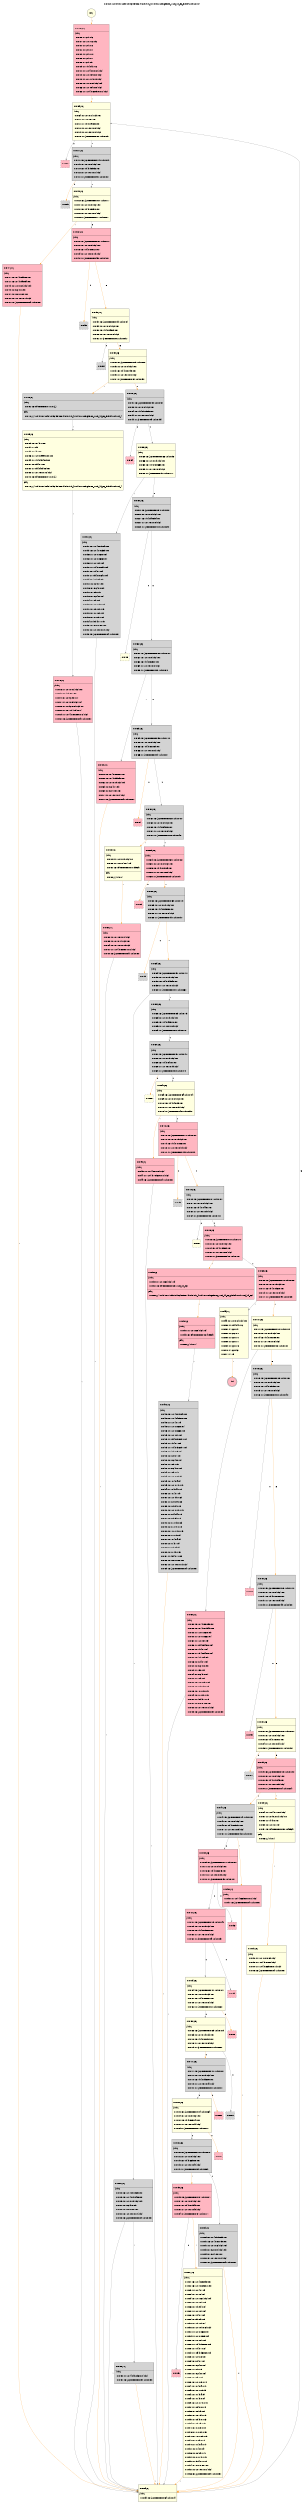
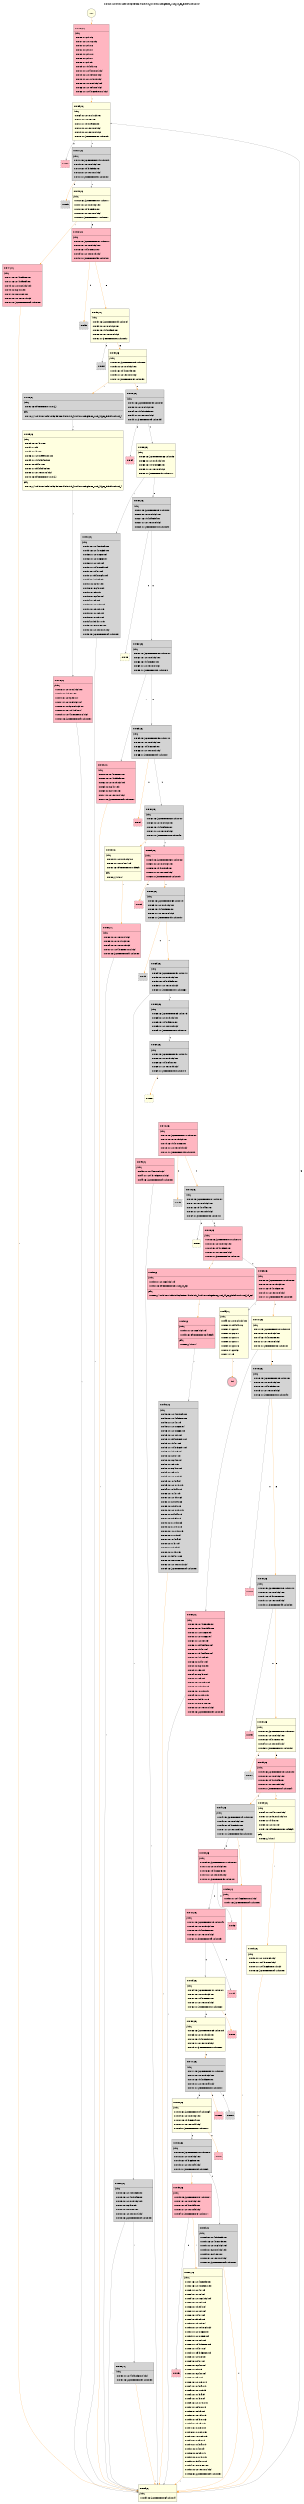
node "Entry": label "Entry" -> "Users"
node "0x4015fa [25]": removed
edge "0x401758 [25]" -> "0x402069": now "0x401771 [25]" -> "0x402069"
